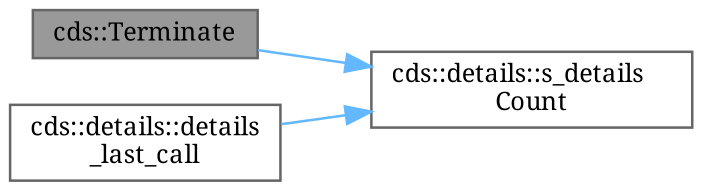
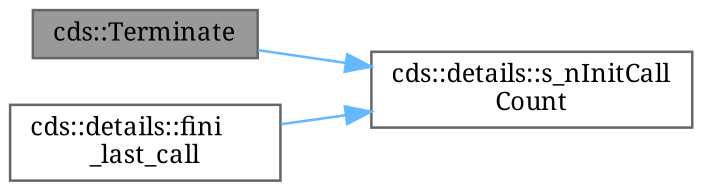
node "cds::details::s_details Count": label "cds::details::s_details Count" -> "cds::details::s_nInitCall Count"
node "cds::details::details _last_call": label "cds::details::details _last_call" -> "cds::details::fini _last_call"
